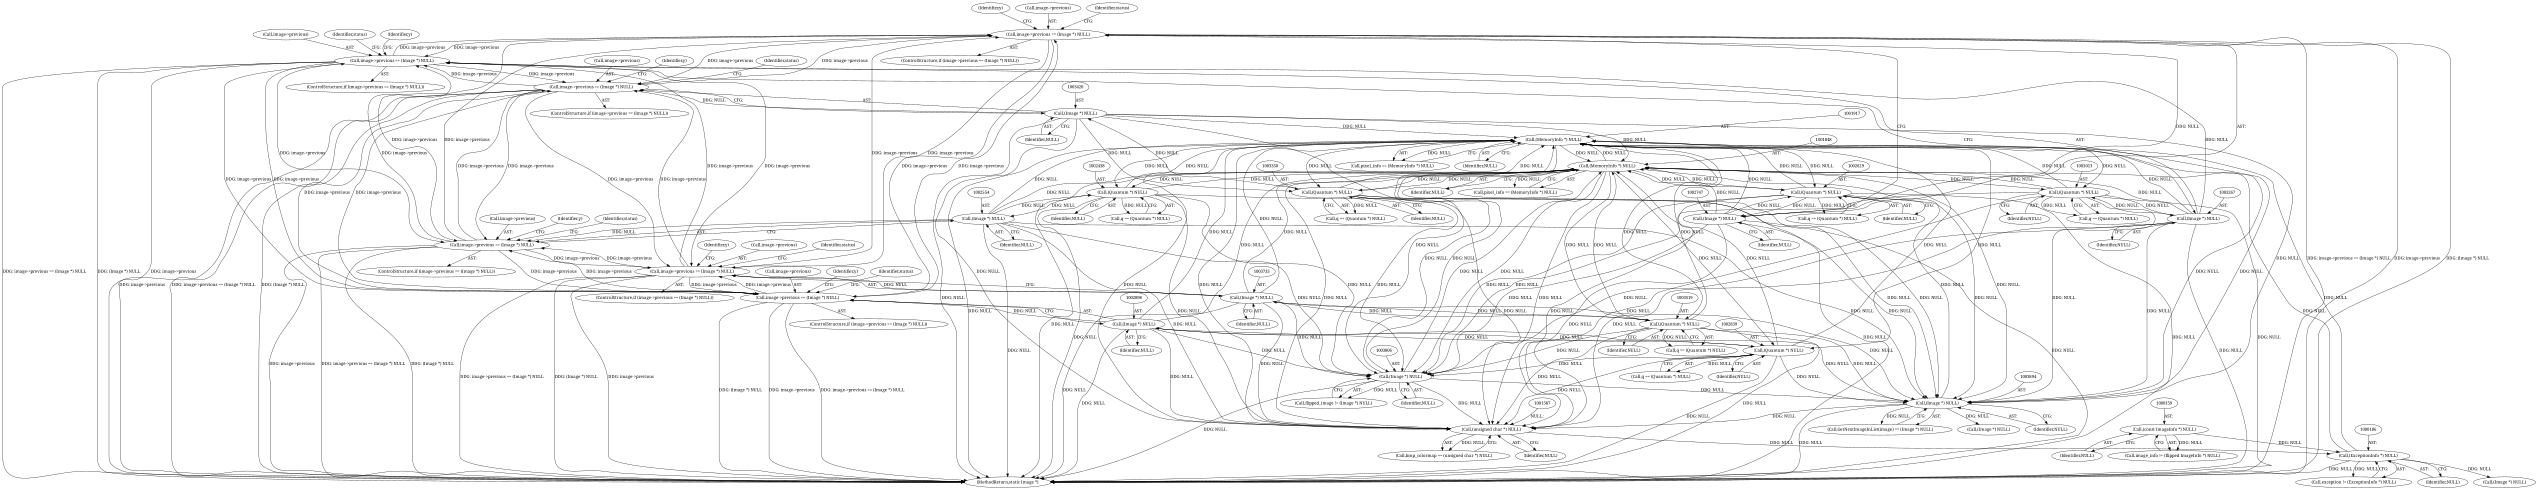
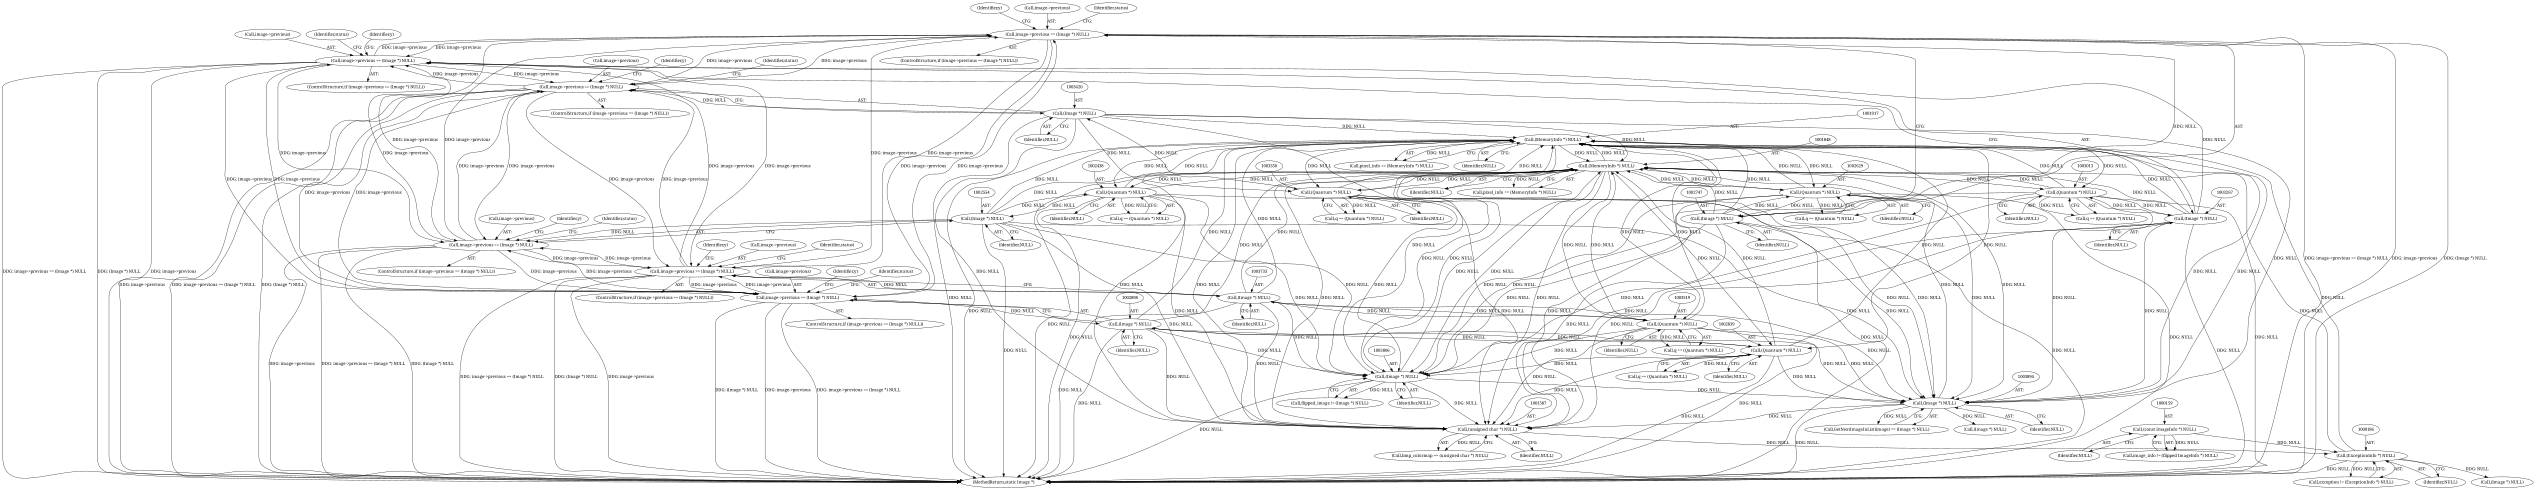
edge "1001587" -> "(Call,(unsigned char *) NULL)": label "NULL: " -> "AST: "
